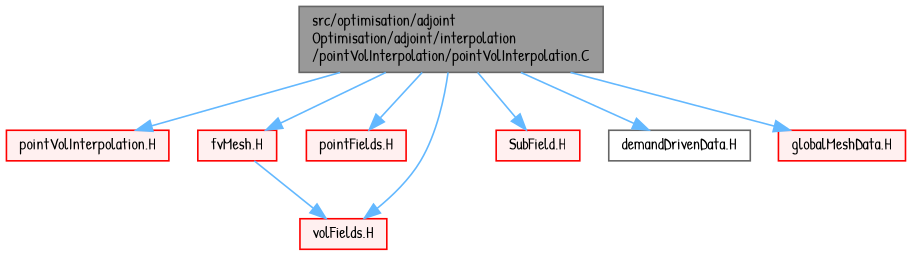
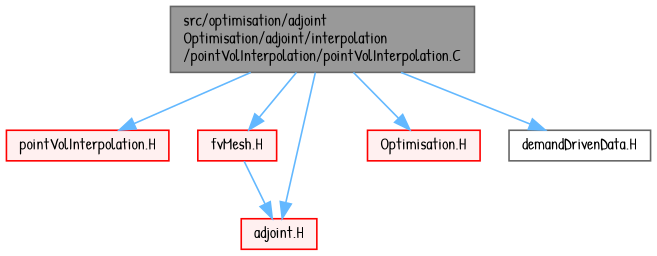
node "pointFields.H": removed
node "SubField.H": label "SubField.H" -> "Optimisation.H"
node "globalMeshData.H": removed
node "volFields.H": label "volFields.H" -> "adjoint.H"
